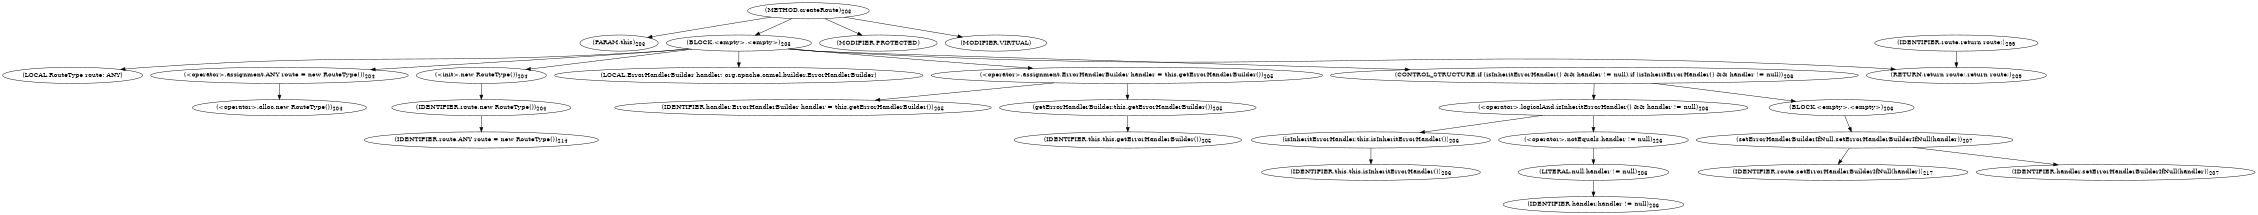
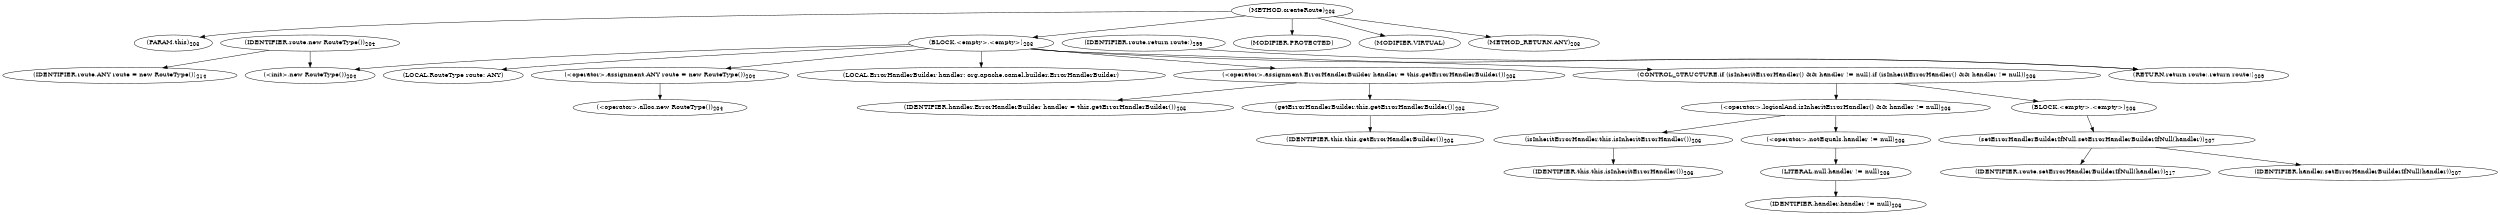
node "(METHOD_RETURN,ANY)": added
edge "(<init>,new RouteType())" -> "(IDENTIFIER,route,new RouteType())": reversed
node "(<operator>.notEquals,handler != null)": text "226" -> "206"
